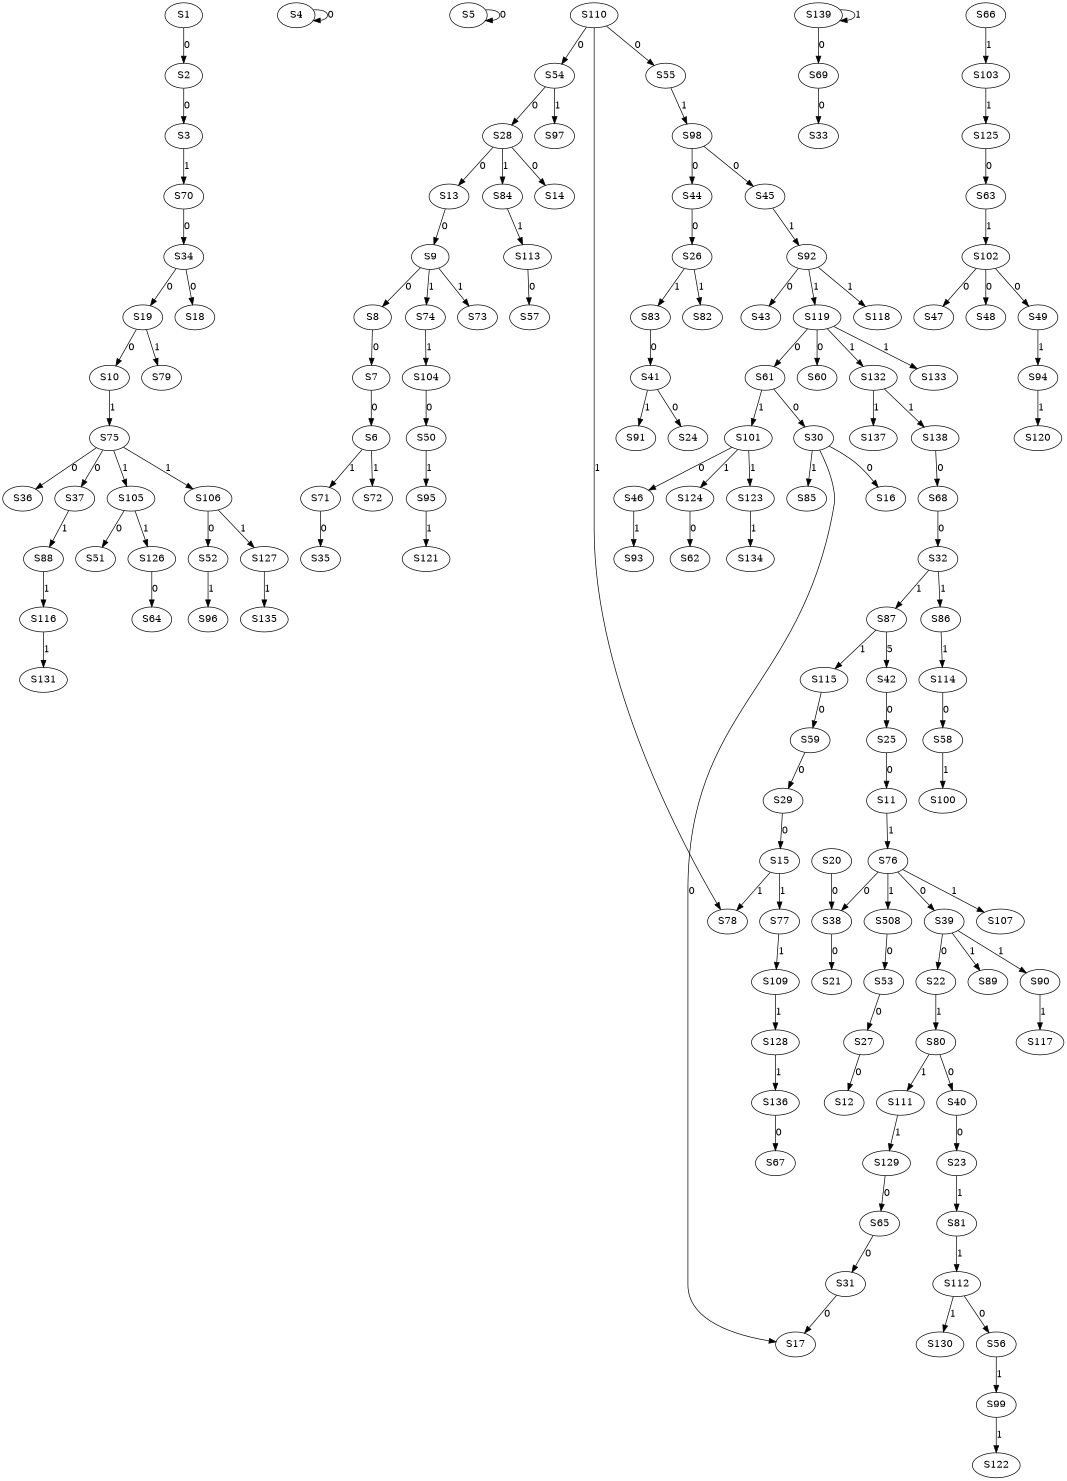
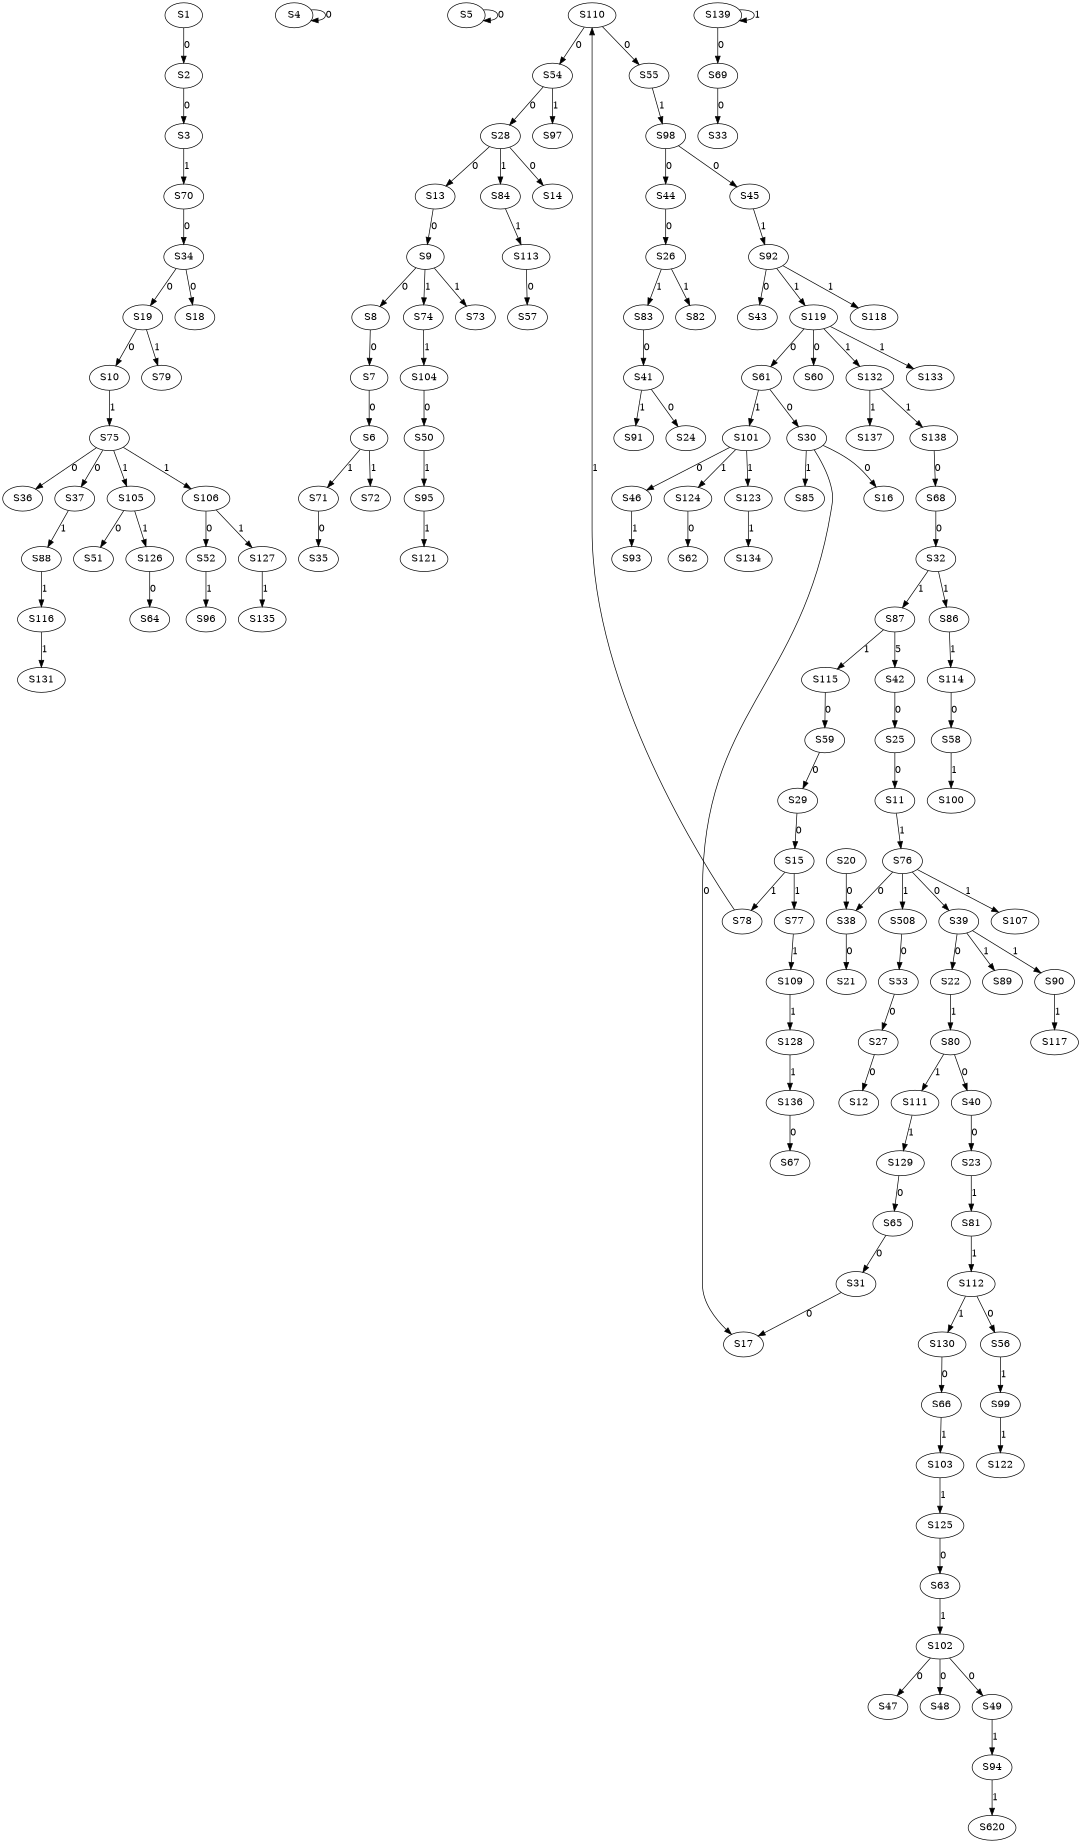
node "S120": label "S120" -> "S620"
edge "S110" -> "S78": reversed
edge "S130" -> "S66": added, label "0"
